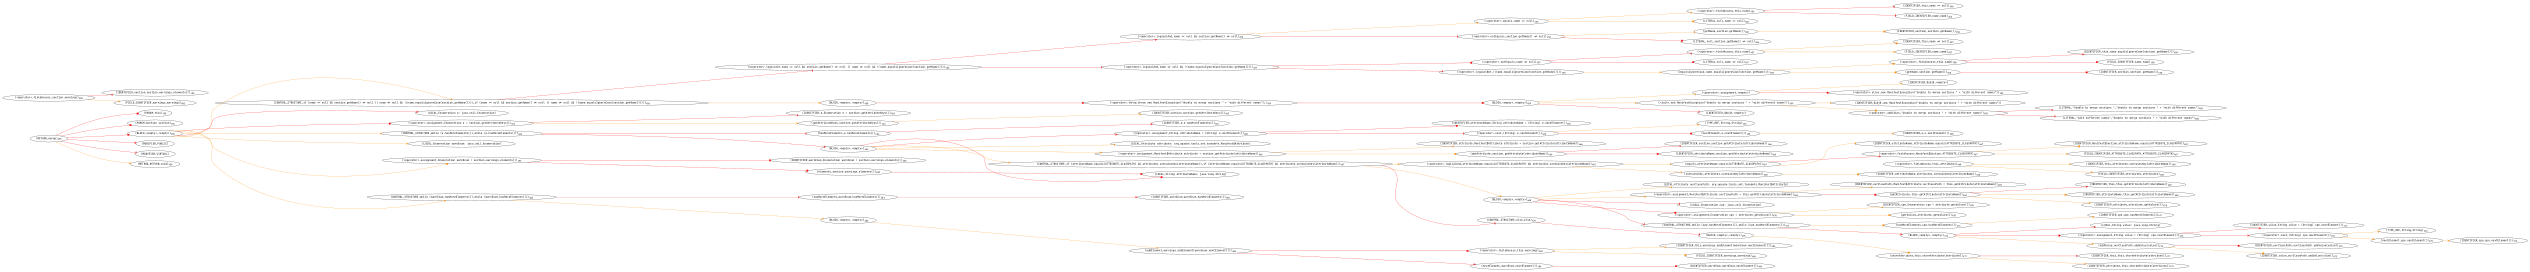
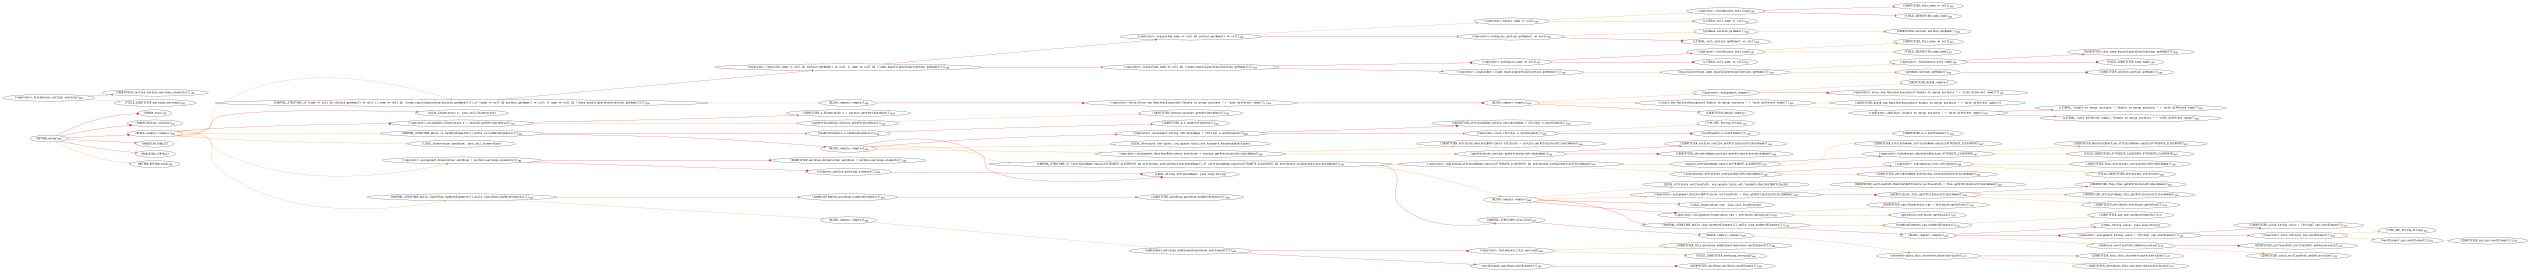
edge "(containsKey,attributes.containsKey(attributeName))" -> "(<operator>.fieldAccess,this.attributes)": added
